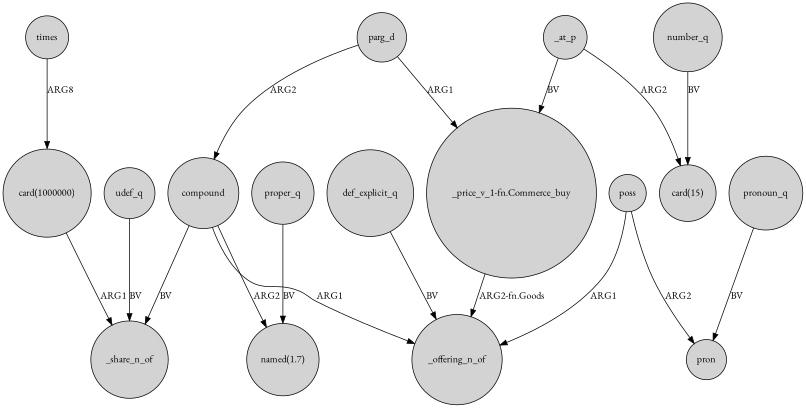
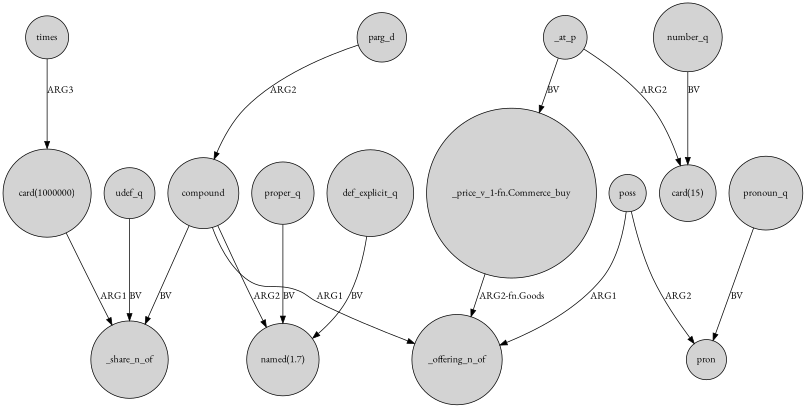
edge "parg_d" -> "_price_v_1-fn.Commerce_buy": removed, label "ARG1"
edge "times" -> "card(1000000)": label "ARG8" -> "ARG3"
edge "def_explicit_q" -> "_offering_n_of": now "def_explicit_q" -> "named(1.7)"
